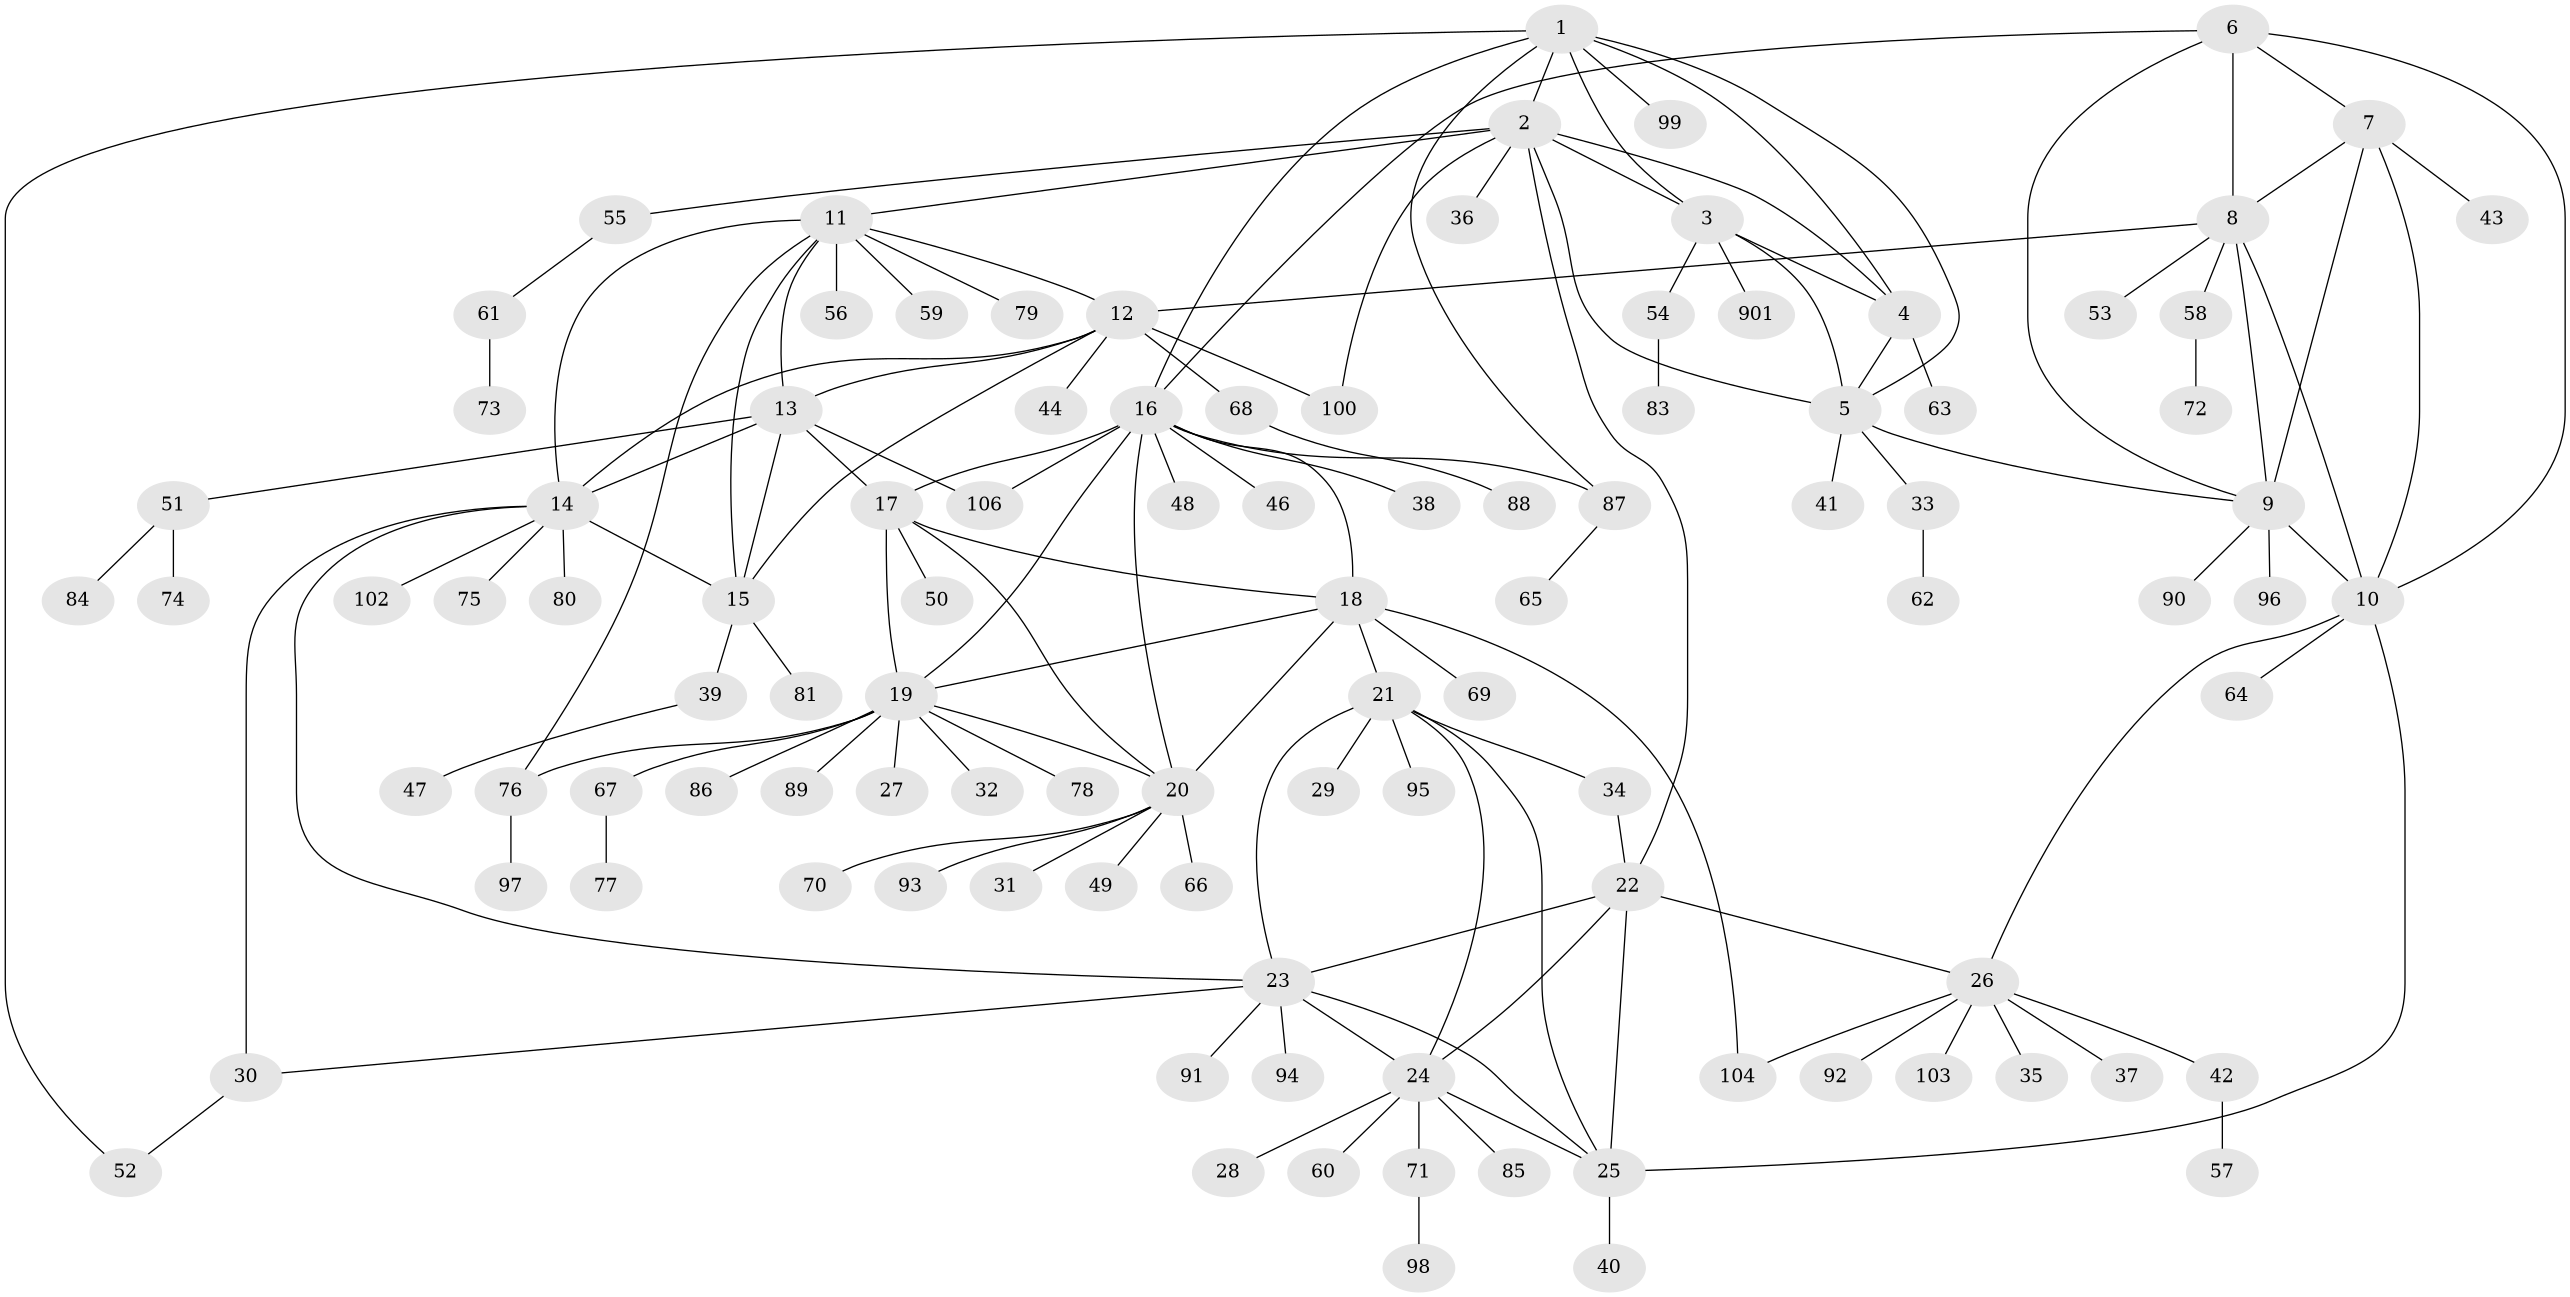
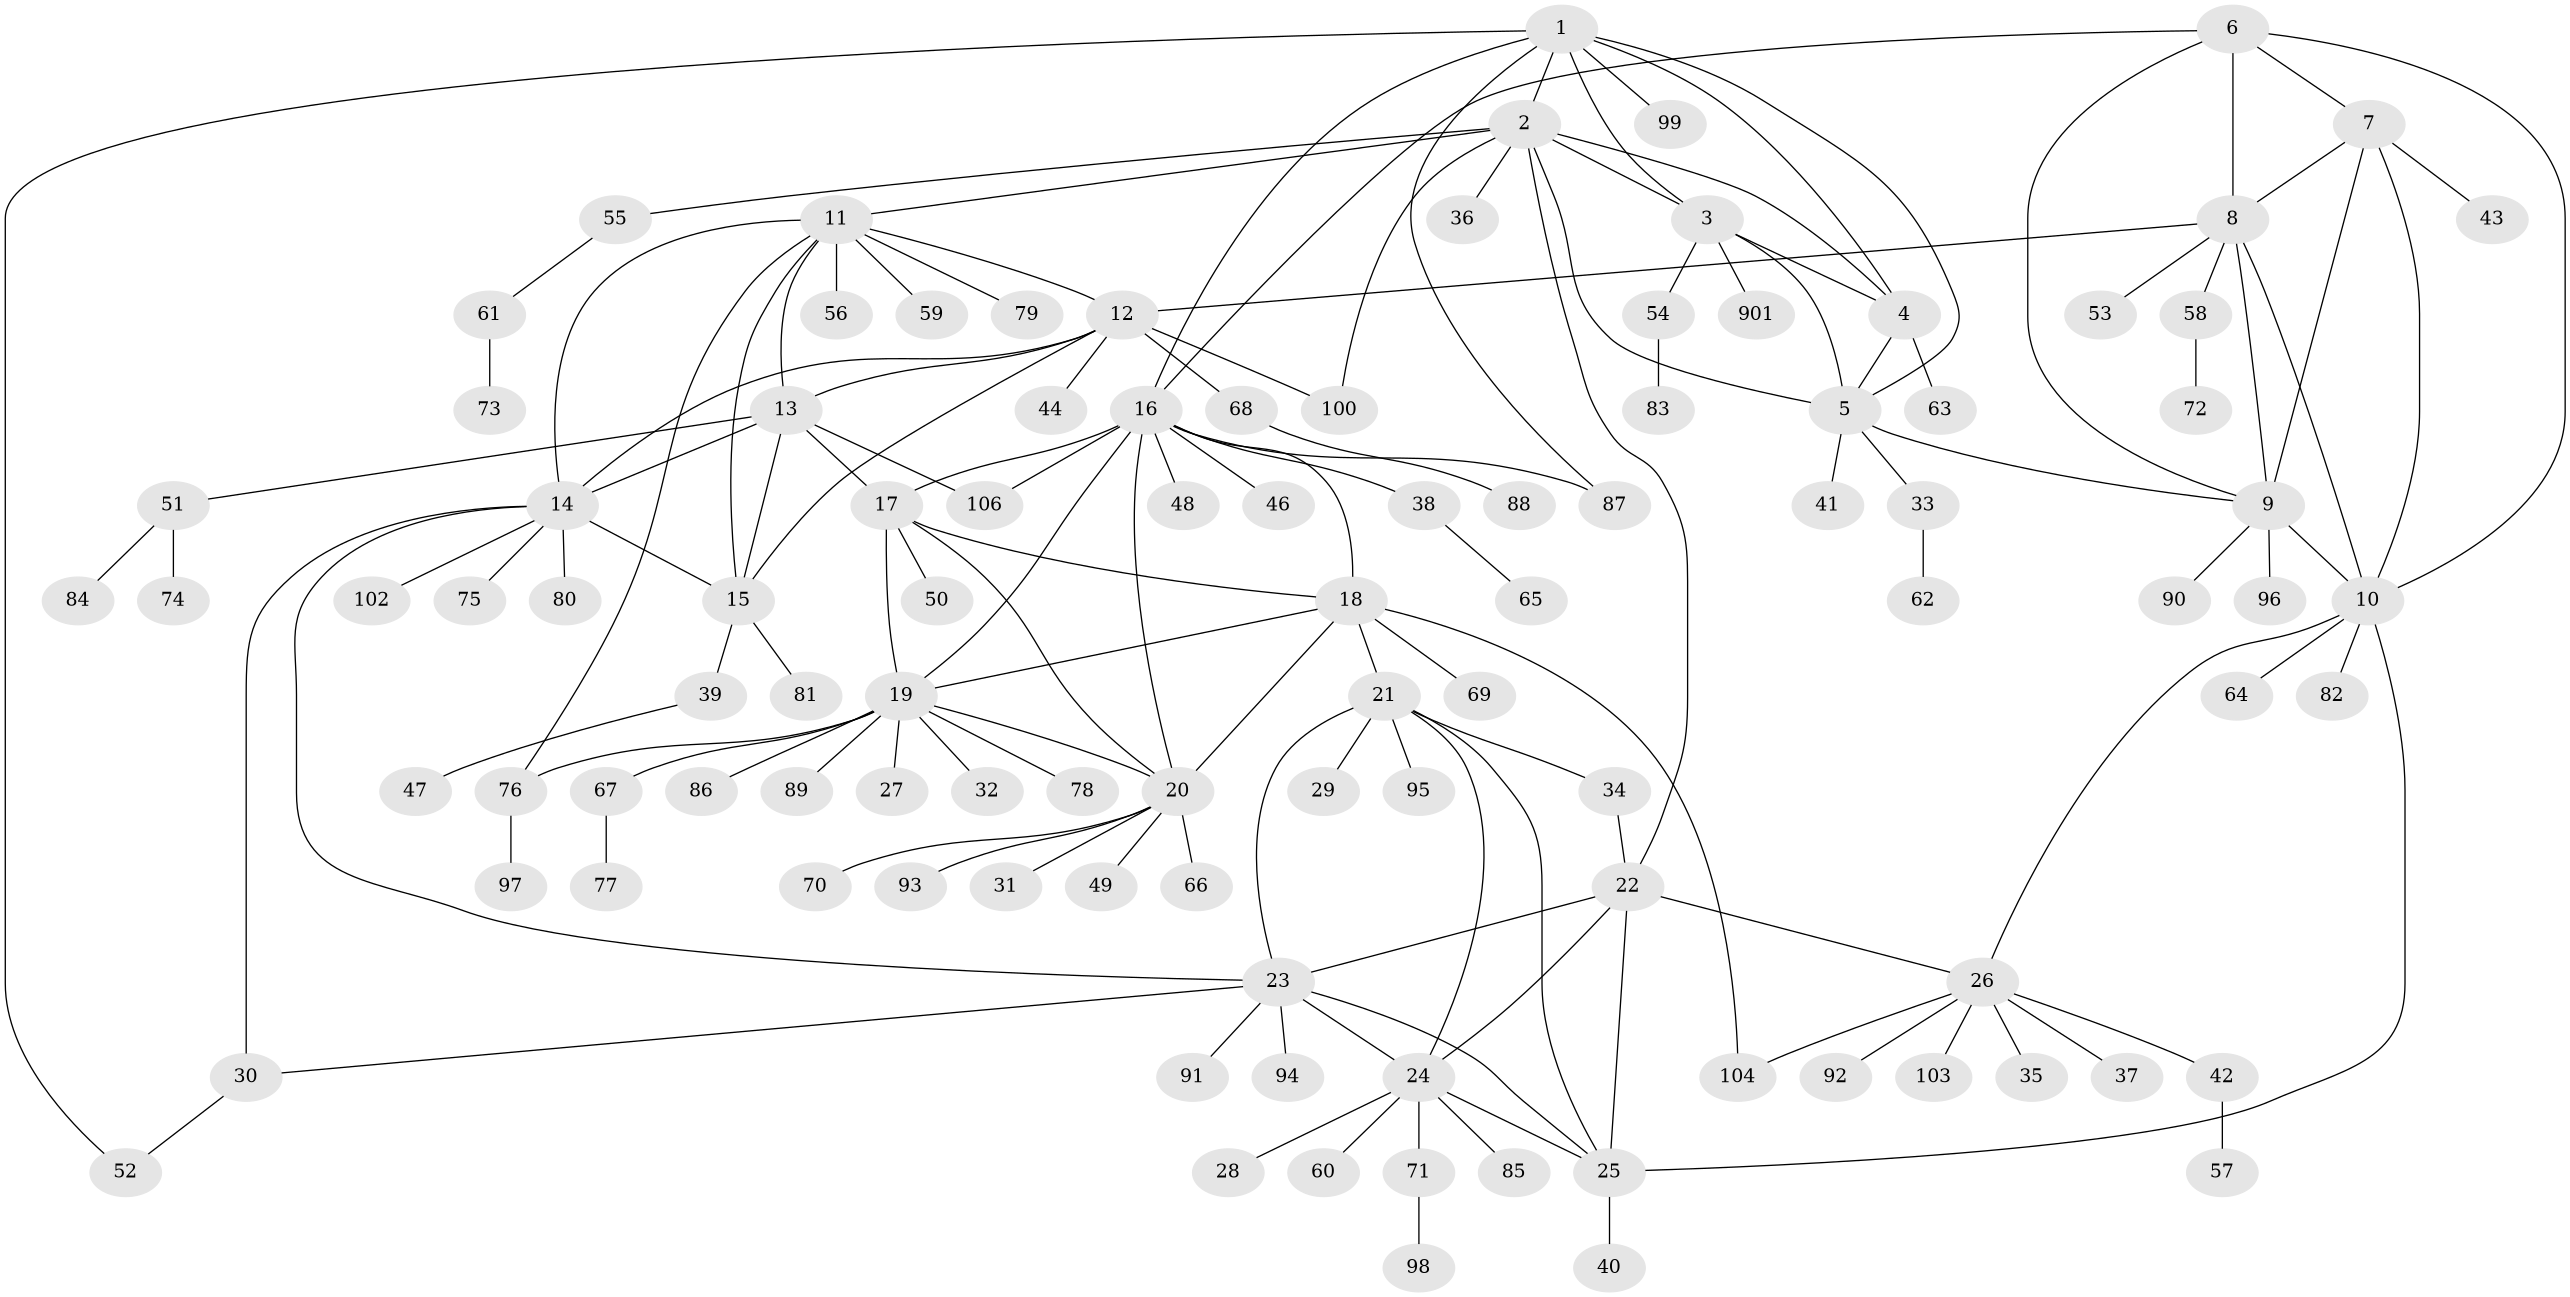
edge "87" -- "65": now "38" -- "65"
node "82": added
